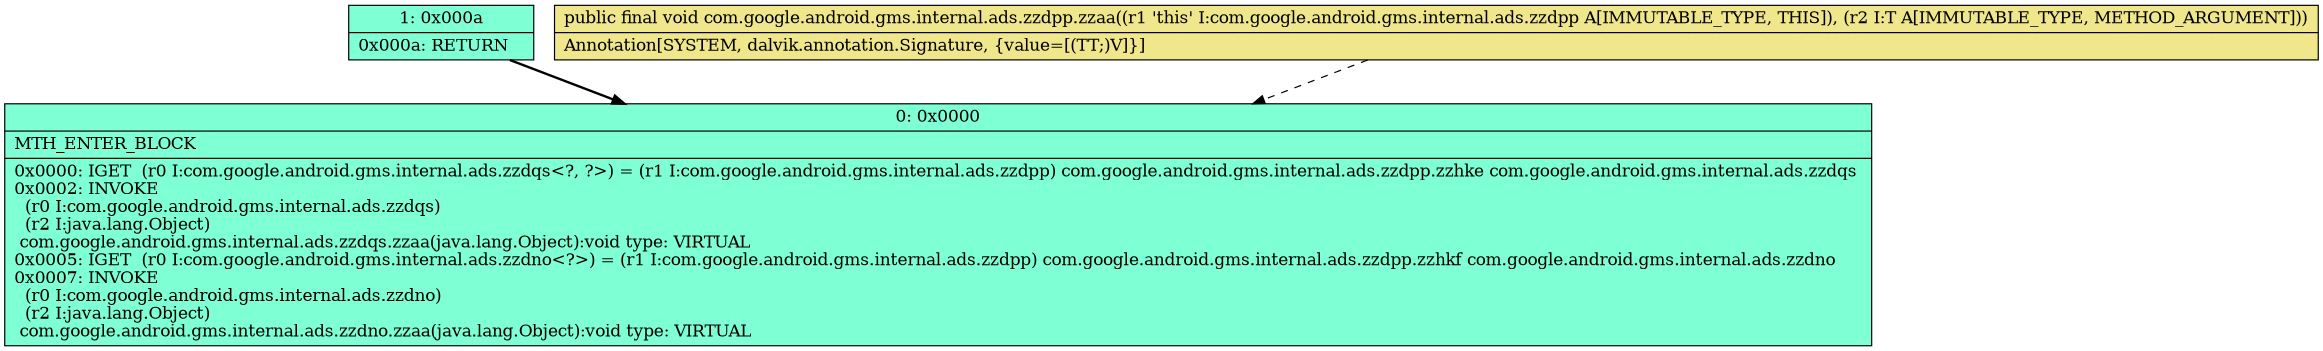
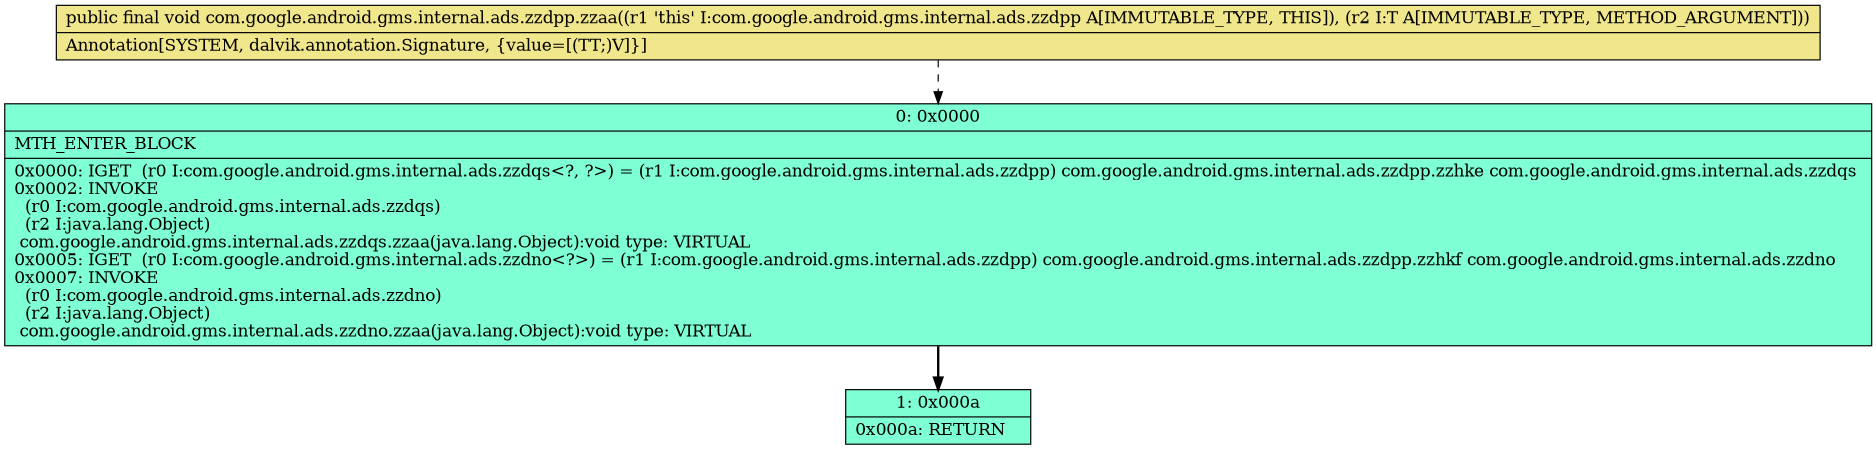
edge "1: 0x000a" -> "0: 0x0000": reversed
